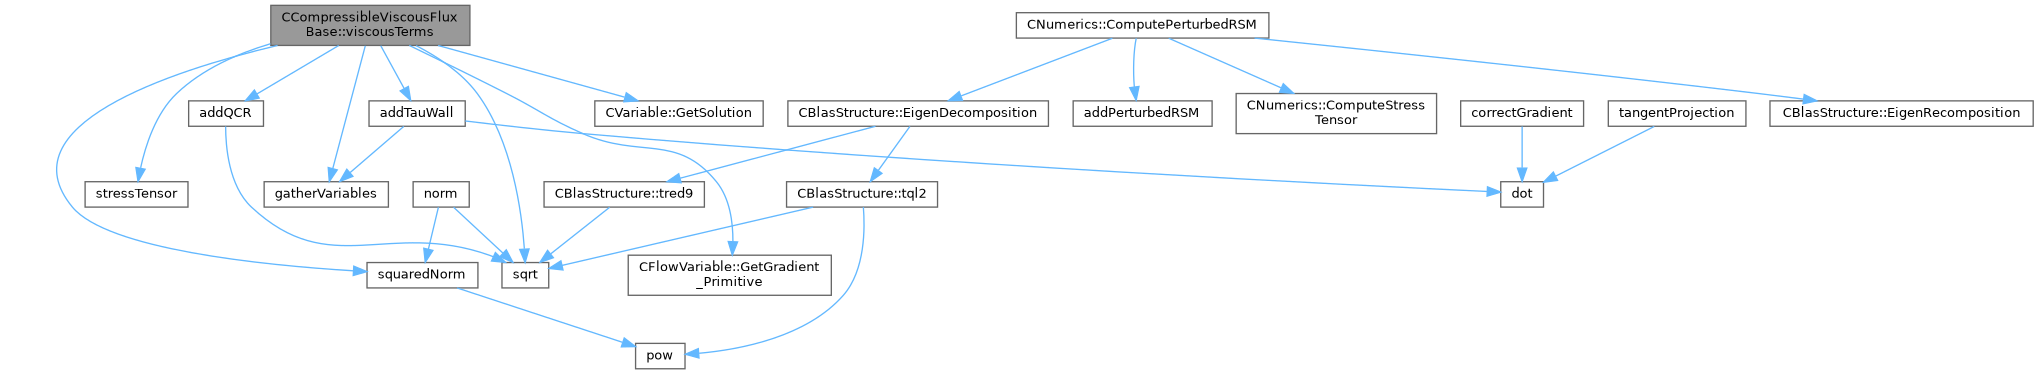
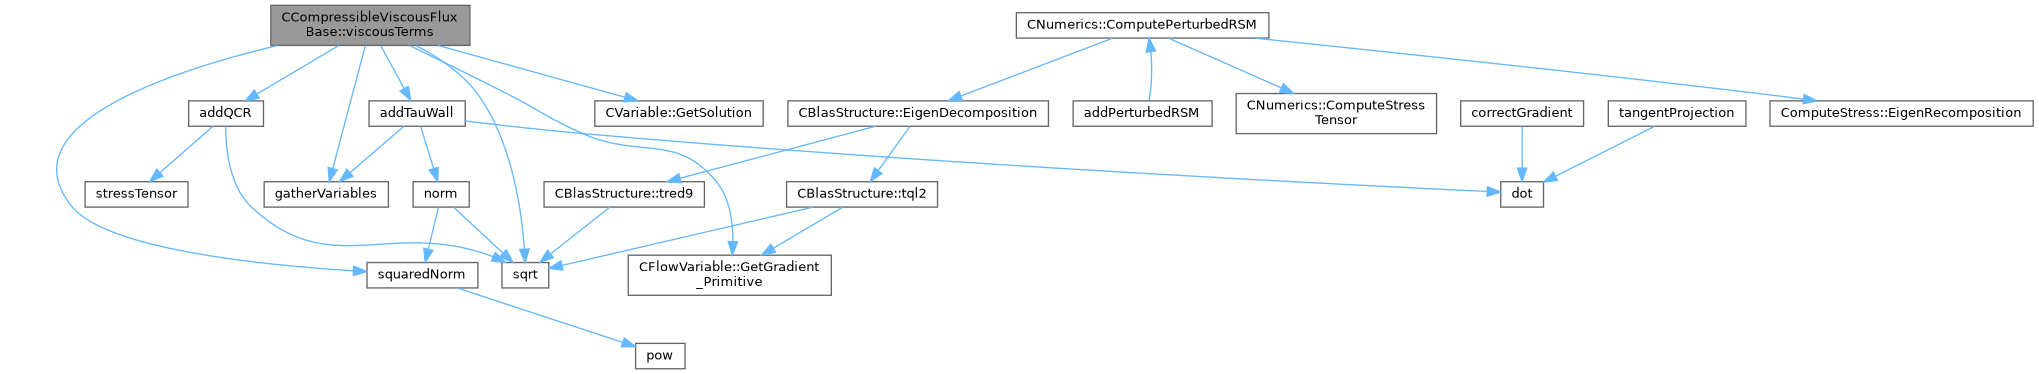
edge "CNumerics::ComputePerturbedRSM" -> "addPerturbedRSM": reversed
edge "CCompressibleViscousFlux Base::viscousTerms" -> "stressTensor": now "addQCR" -> "stressTensor"
node "CBlasStructure::EigenRecomposition": label "CBlasStructure::EigenRecomposition" -> "ComputeStress::EigenRecomposition"
edge "addTauWall" -> "norm": added
edge "CBlasStructure::tql2" -> "pow": now "CBlasStructure::tql2" -> "CFlowVariable::GetGradient _Primitive"
